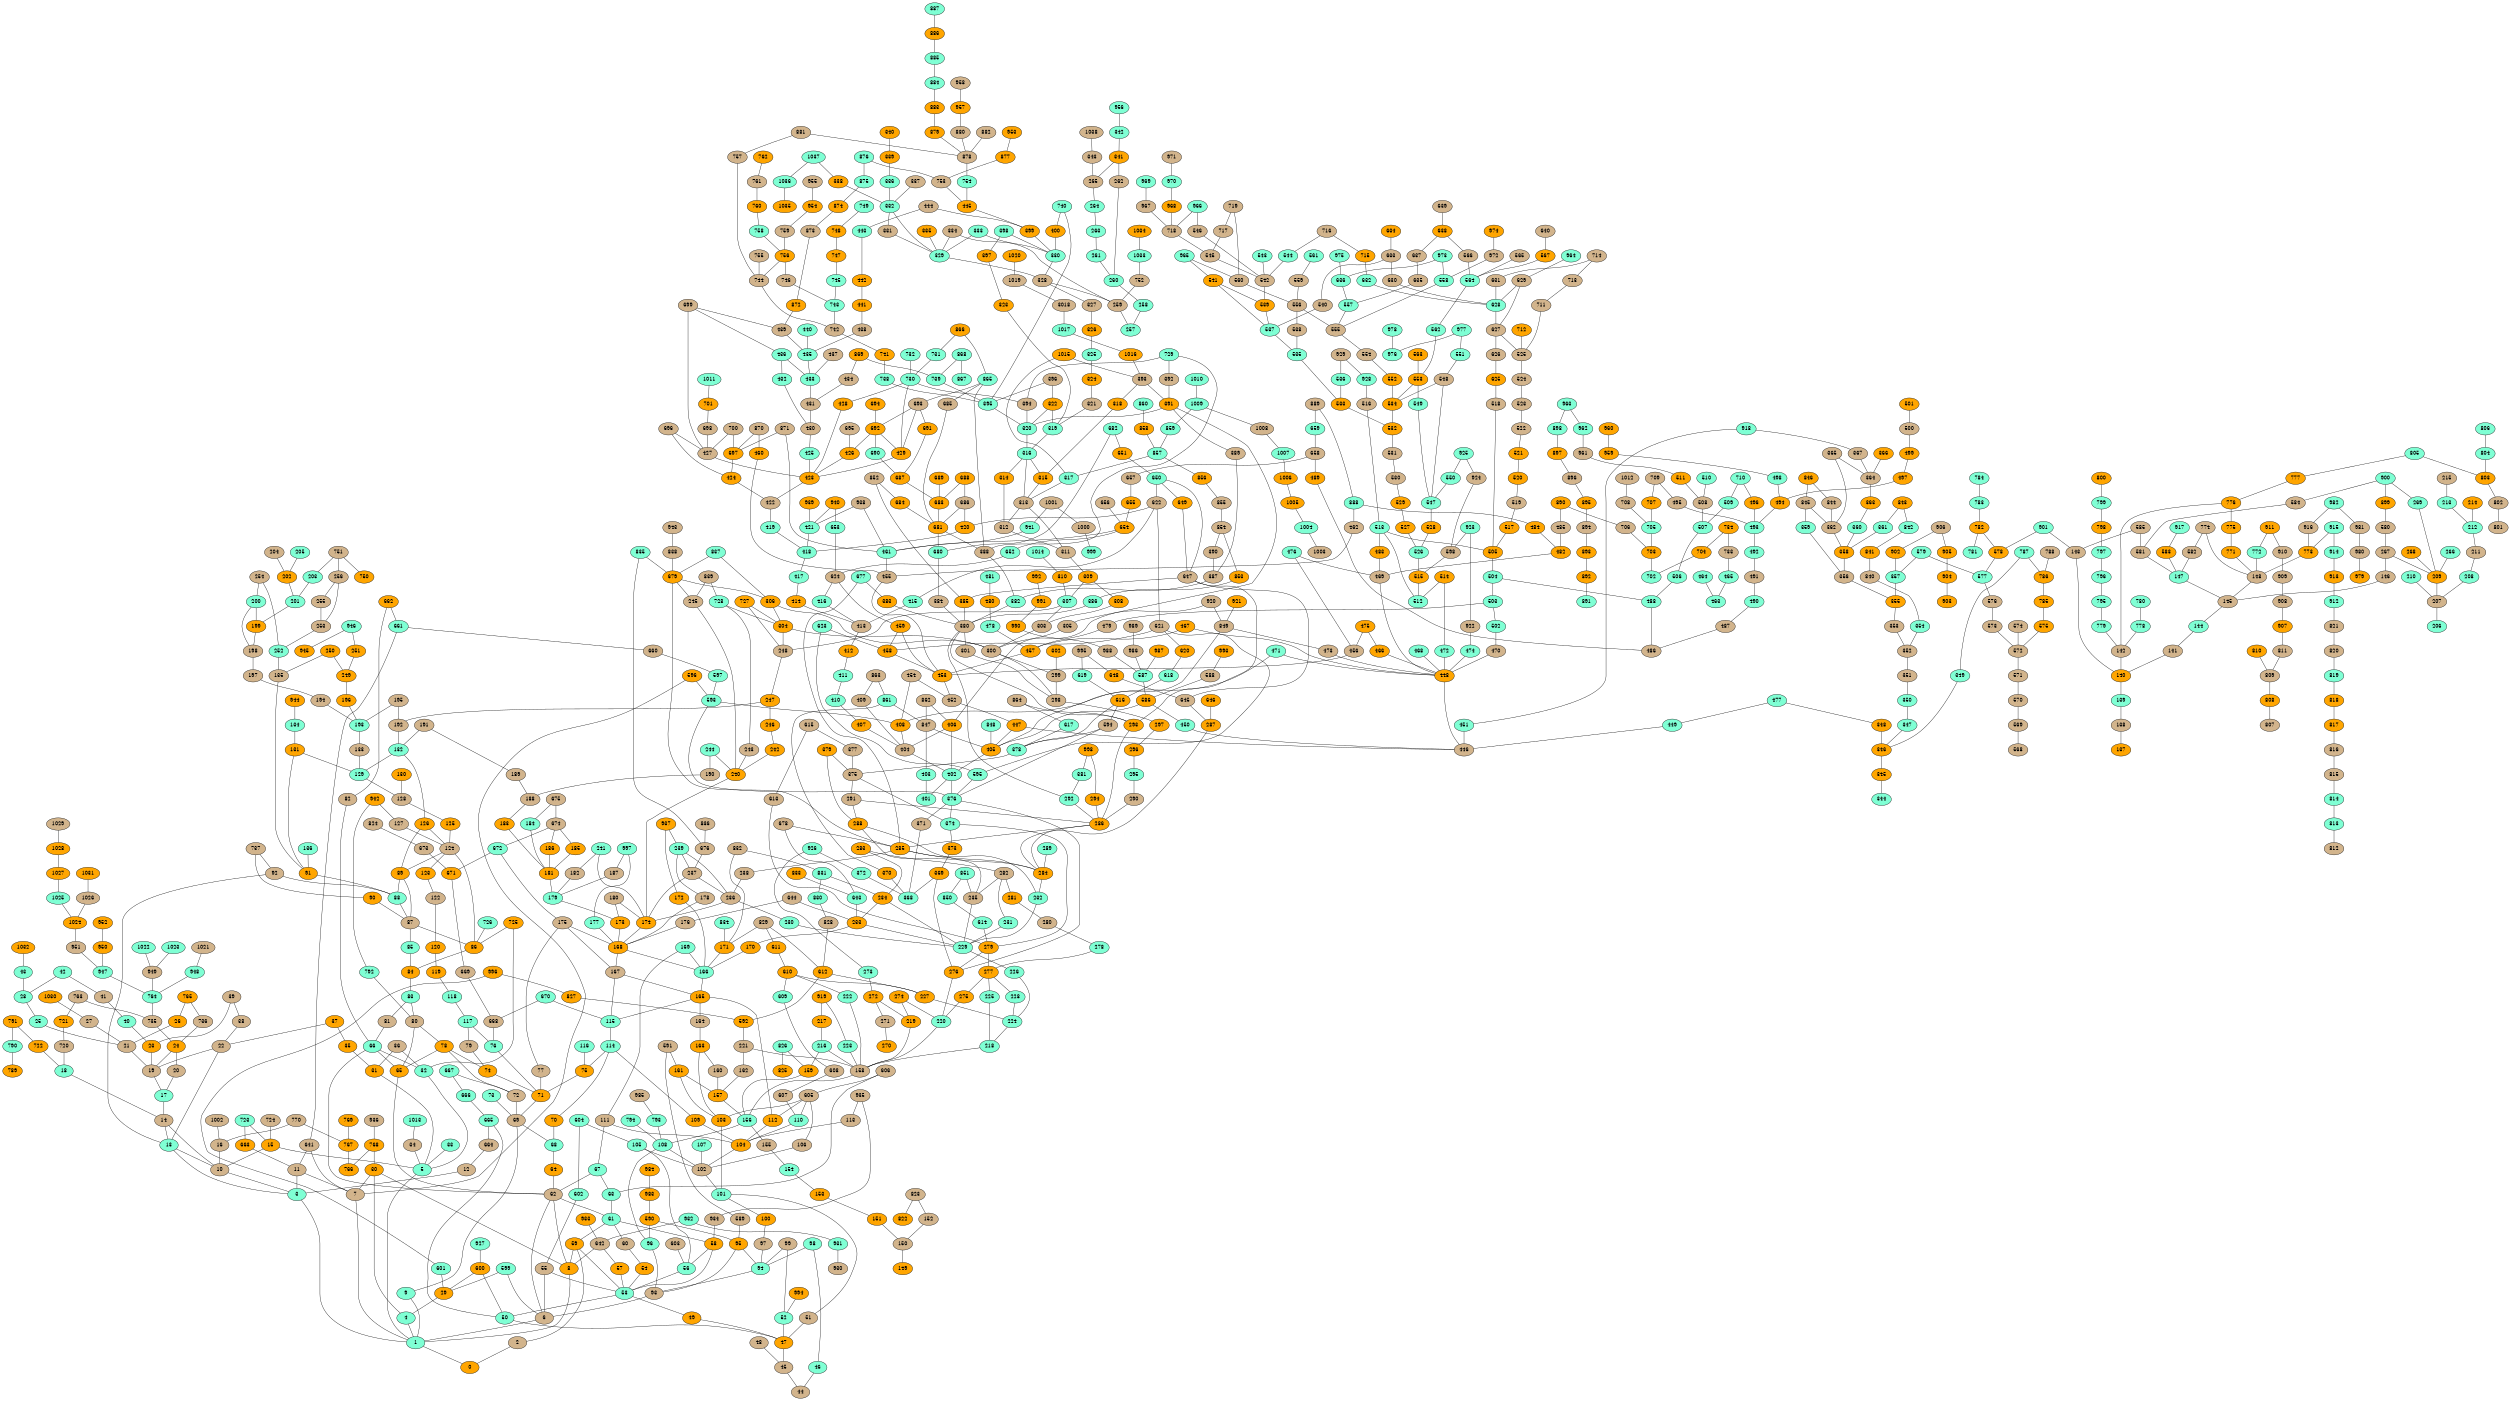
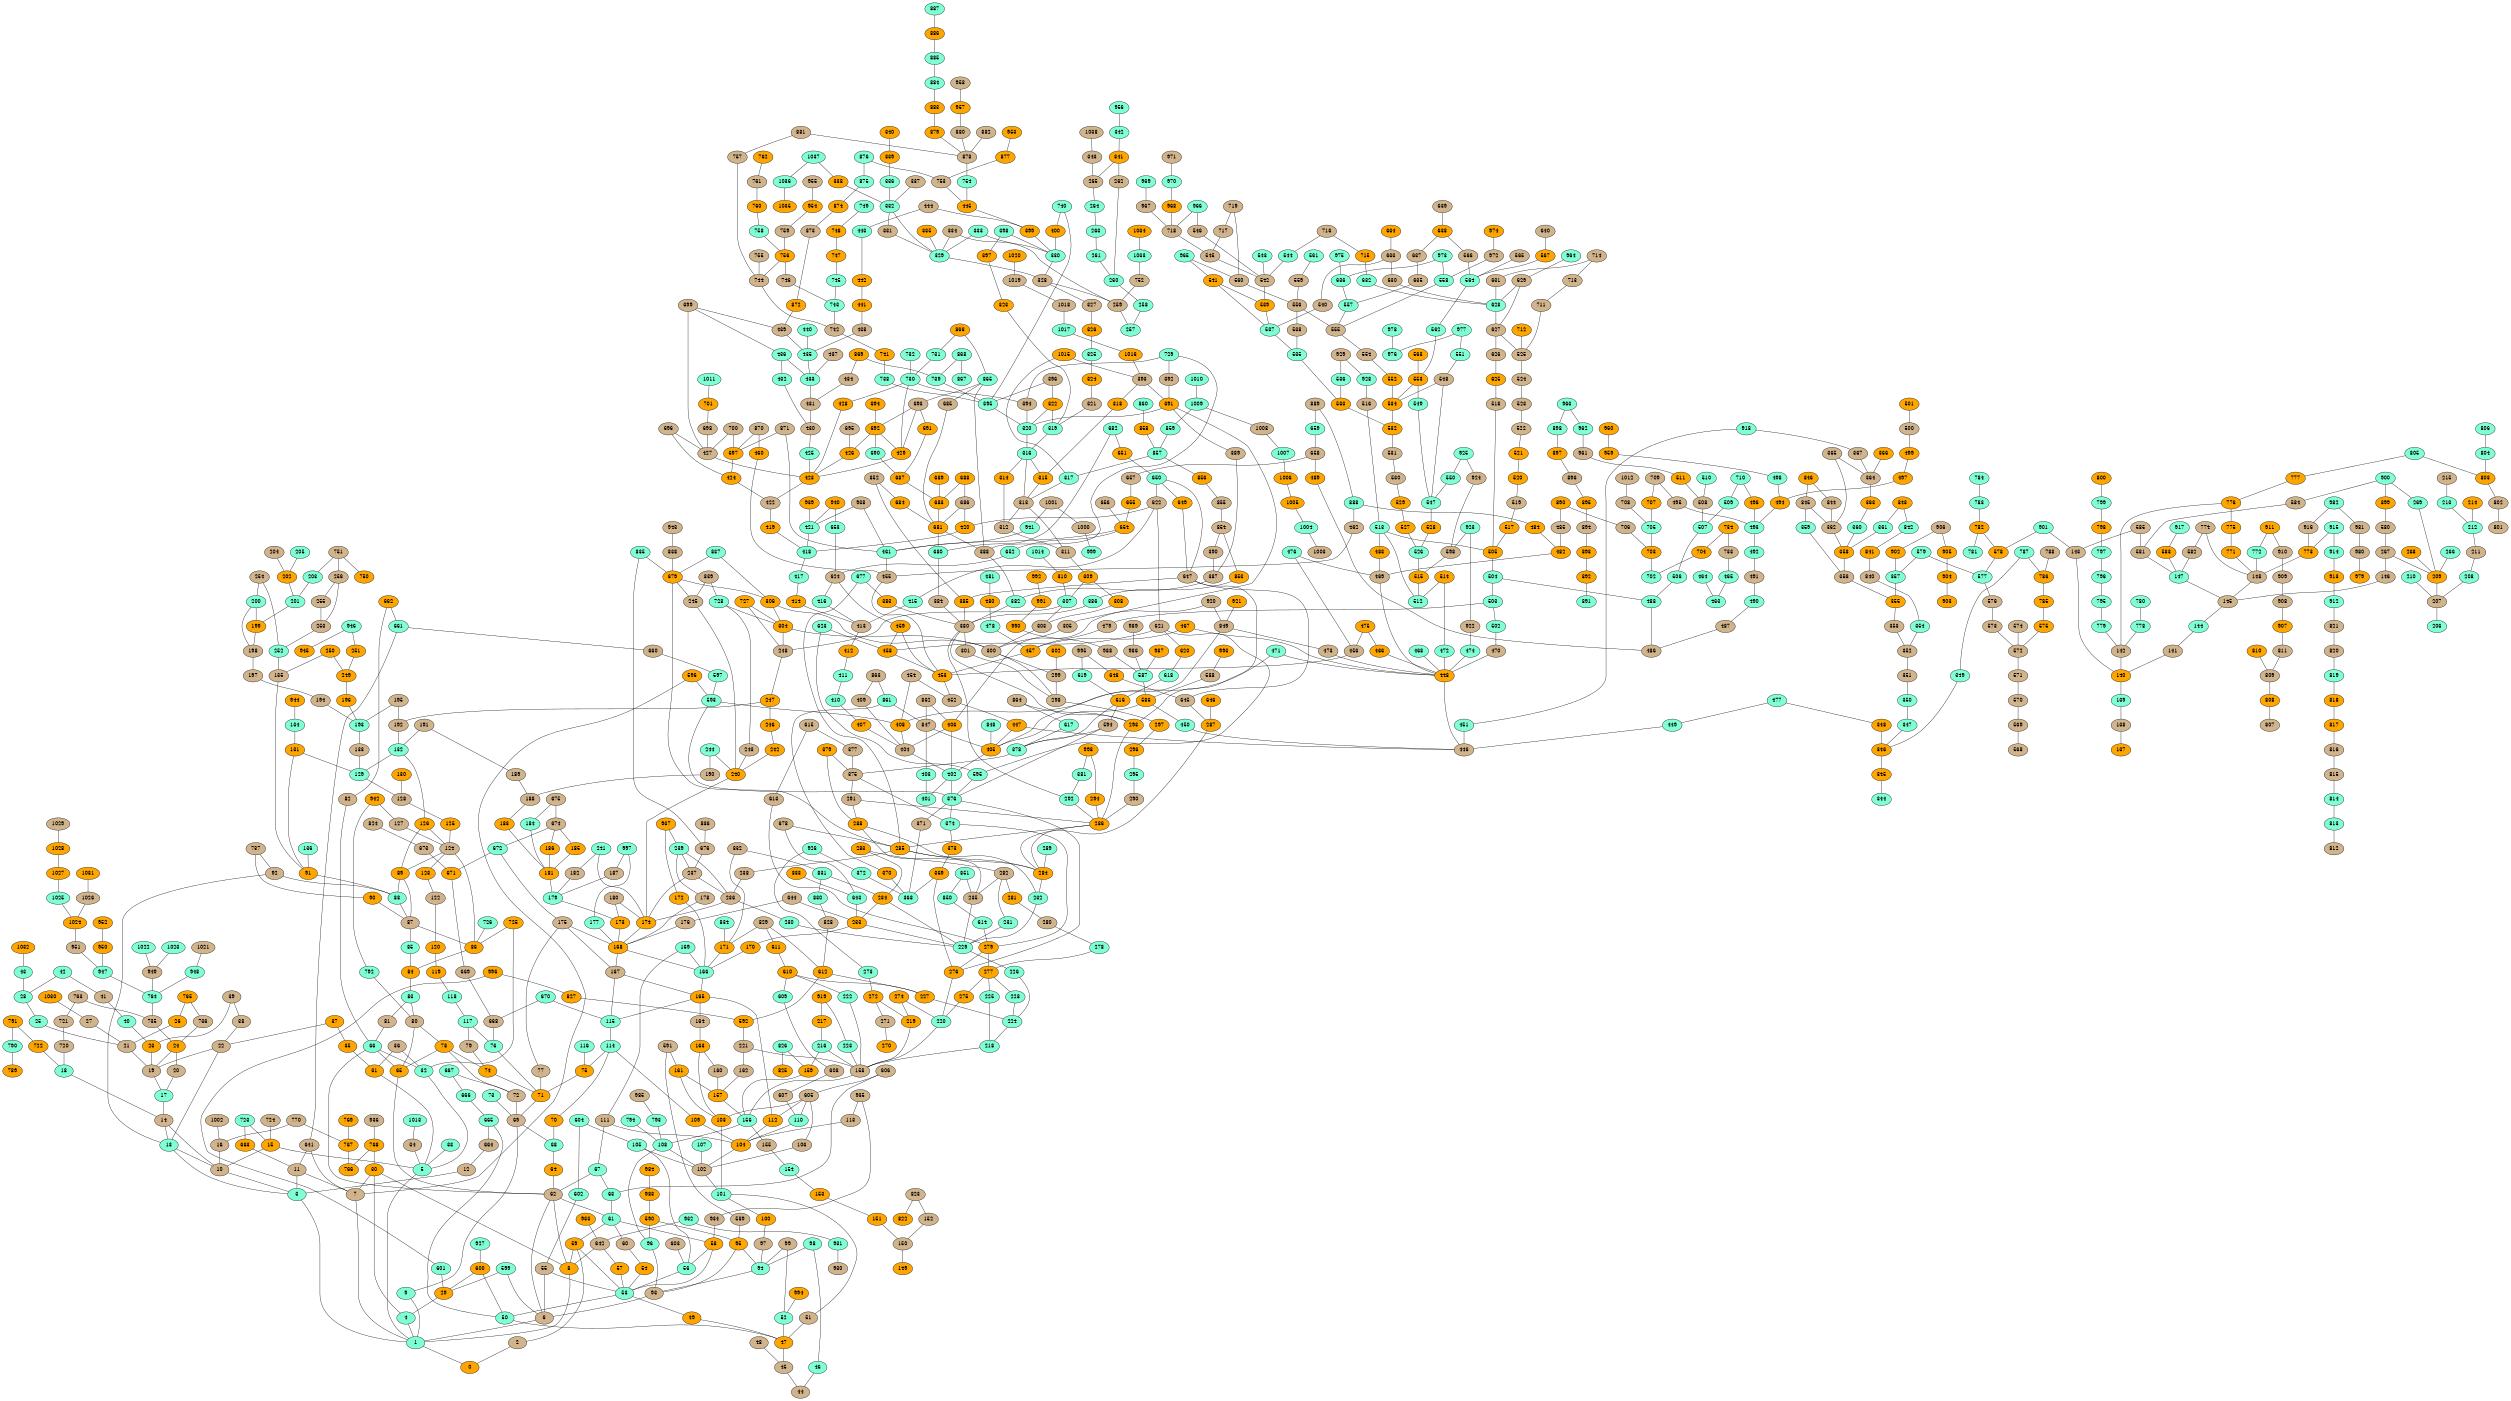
node "3018": label "3018" -> "1018"
node "419": fillcolor aquamarine -> orange
node "721": fillcolor orange -> tan
